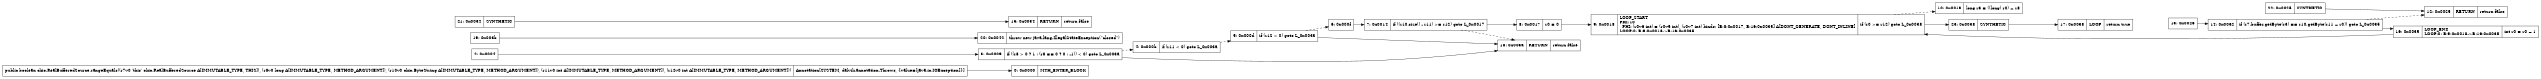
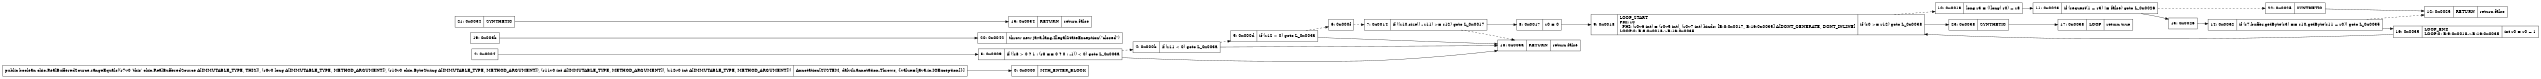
node "11: 0x0023": added
edge "6: 0x000f" -> "7: 0x0014": style solid -> dashed
edge "4: 0x000b" -> "18: 0x003a": added
